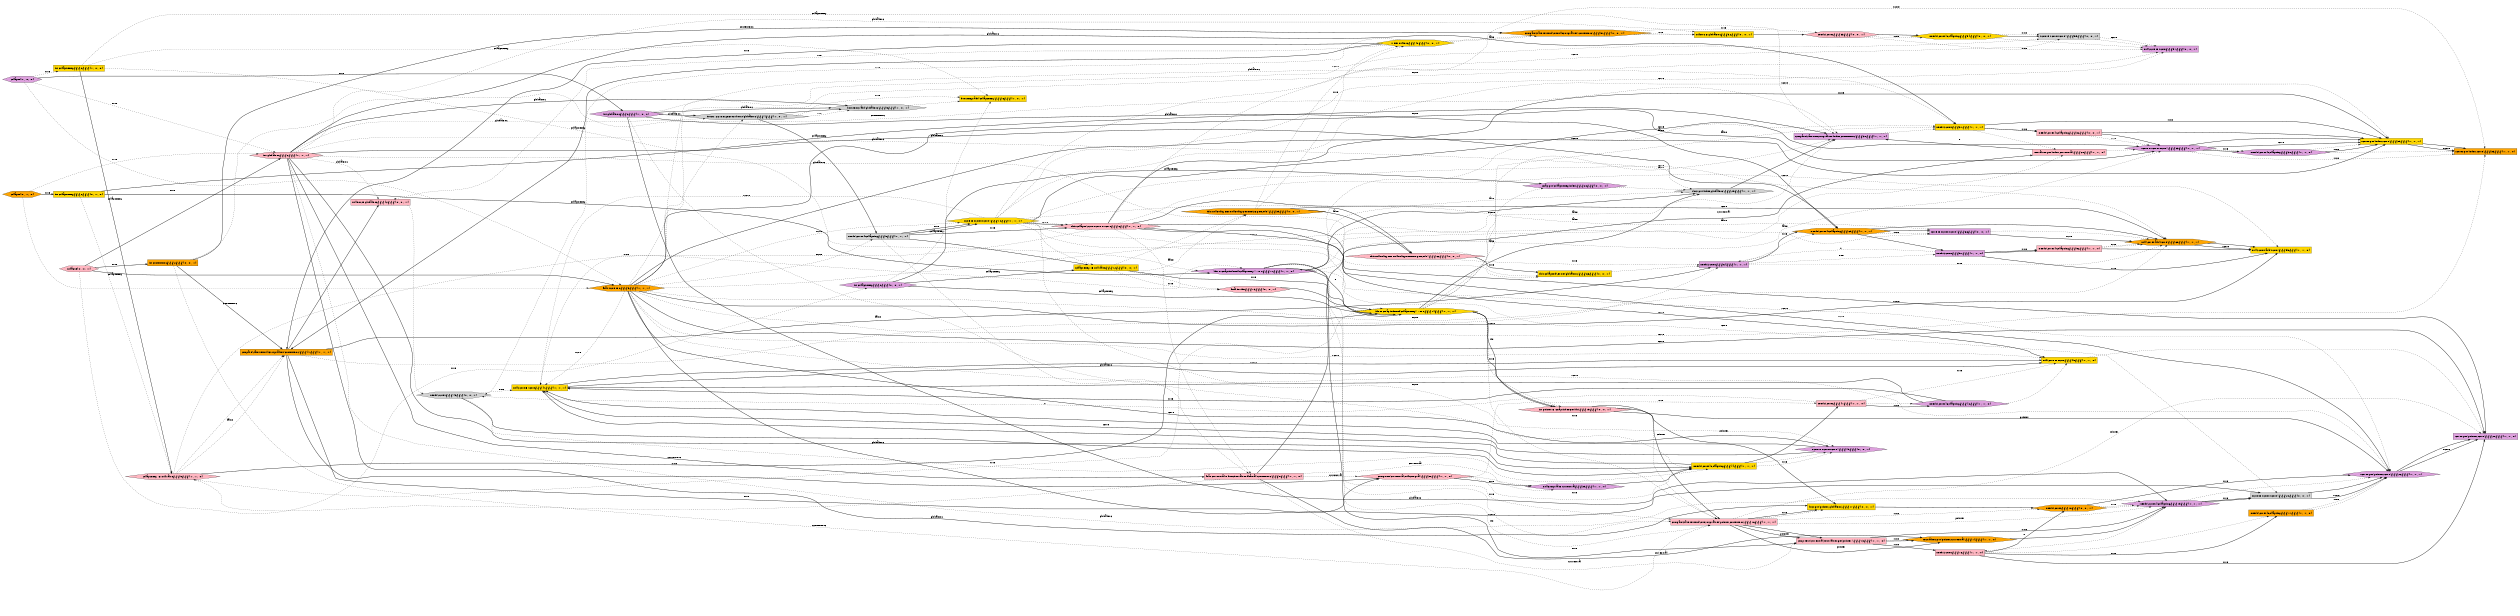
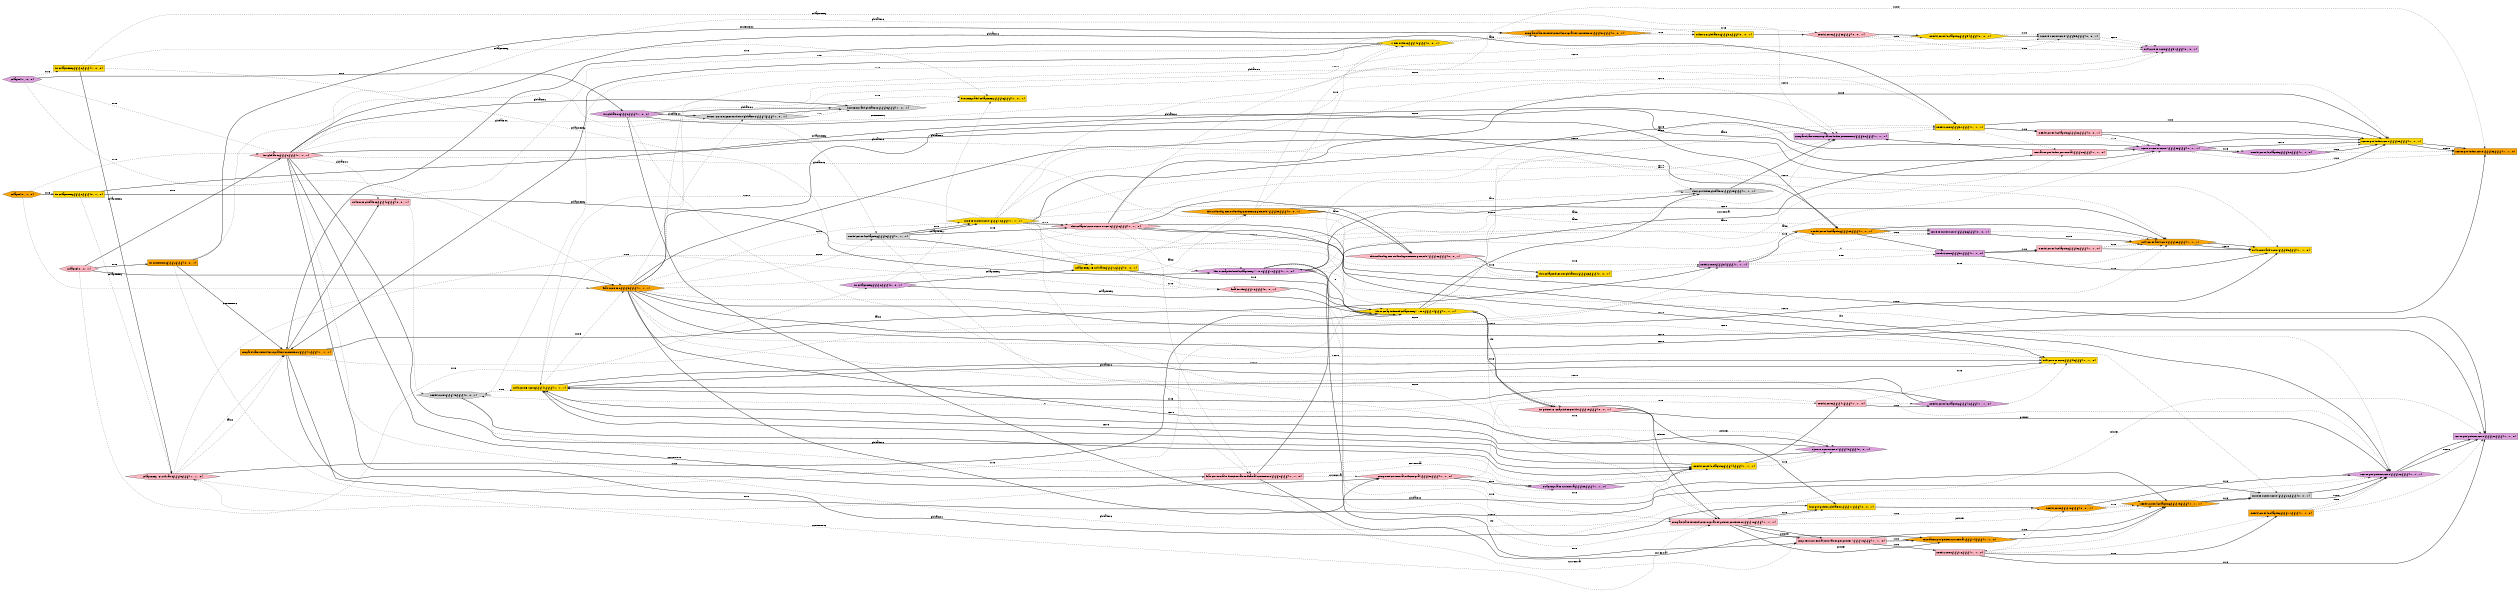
edge "testValues.put(index,currentVal)@@@28@@@['1', '1', '0']" -> "score = scorer.score()@@@33@@@['1', '1', '1']": style dashed -> bold
edge "boosts && mergeBoost.boost(globalDoc)@@@4@@@['1', '0', '1']" -> "needsScores4Collapsing@@@9@@@['1', '1', '1']": style bold -> dashed
node "cmap.put(collapseKey,index)@@@28@@@['0', '0', '1']": removed
edge "this.collapseScore.score = score@@@6@@@['1', '1', '0']" -> "scores.put(pointer,score)@@@22@@@['1', '1', '1']": label "score" -> "idx"
edge "float score = 0@@@3@@@['1', '1', '1']" -> "scores.put(index,score)@@@33@@@['1', '1', '0']": style dashed -> bold
edge "float score = 0@@@3@@@['1', '1', '1']" -> "nullScore = score@@@47@@@['1', '1', '1']": reversed
edge "nullScore = score@@@45@@@['1', '1', '0']" -> "scores.put(pointer,score)@@@20@@@['1', '1', '0']": now "!needsScores4Collapsing@@@17@@@['1', '1', '0']" -> "scores.put(pointer,score)@@@20@@@['1', '1', '0']"
node "!needsScores4Collapsing@@@19@@@['1', '1', '1']": fillcolor plum -> orange
edge "needsScores@@@16@@@['1', '1', '0']" -> "needsScores@@@18@@@['0', '0', '1']": style bold -> dashed
